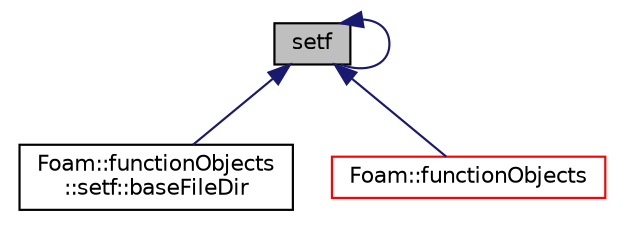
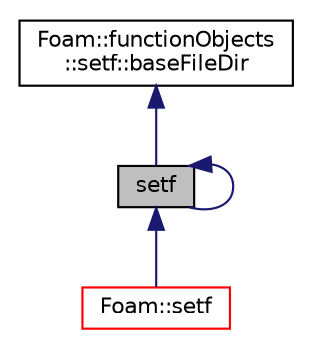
edge "Foam::functionObjects ::setf::baseFileDir" -> "setf": reversed
node "Foam::functionObjects": label "Foam::functionObjects" -> "Foam::setf"
